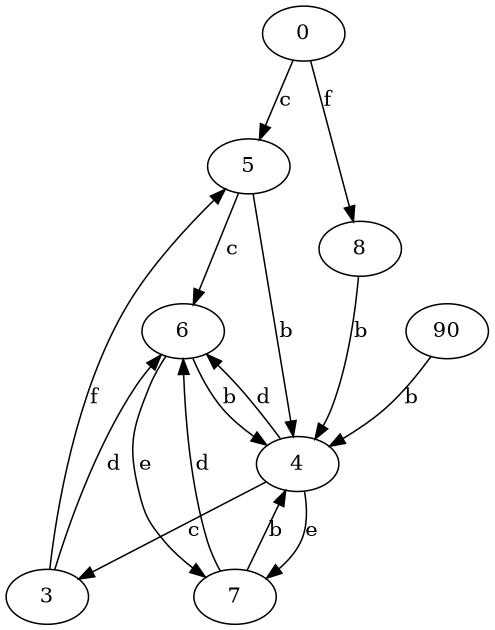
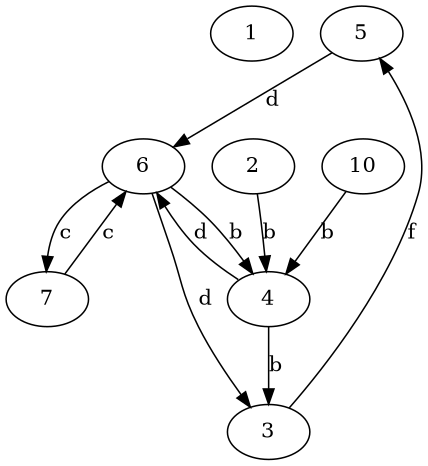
node "1": added
node "0": removed
edge "5" -> "6": label "c" -> "d"
node "8": label "8" -> "2"
edge "5" -> "4": removed, label "b"
node "90": label "90" -> "10"
edge "3" -> "6": reversed
edge "6" -> "7": label "e" -> "c"
edge "7" -> "6": label "d" -> "c"
edge "4" -> "3": label "c" -> "b"
edge "4" -> "7": removed, label "e"
edge "7" -> "4": removed, label "b"
